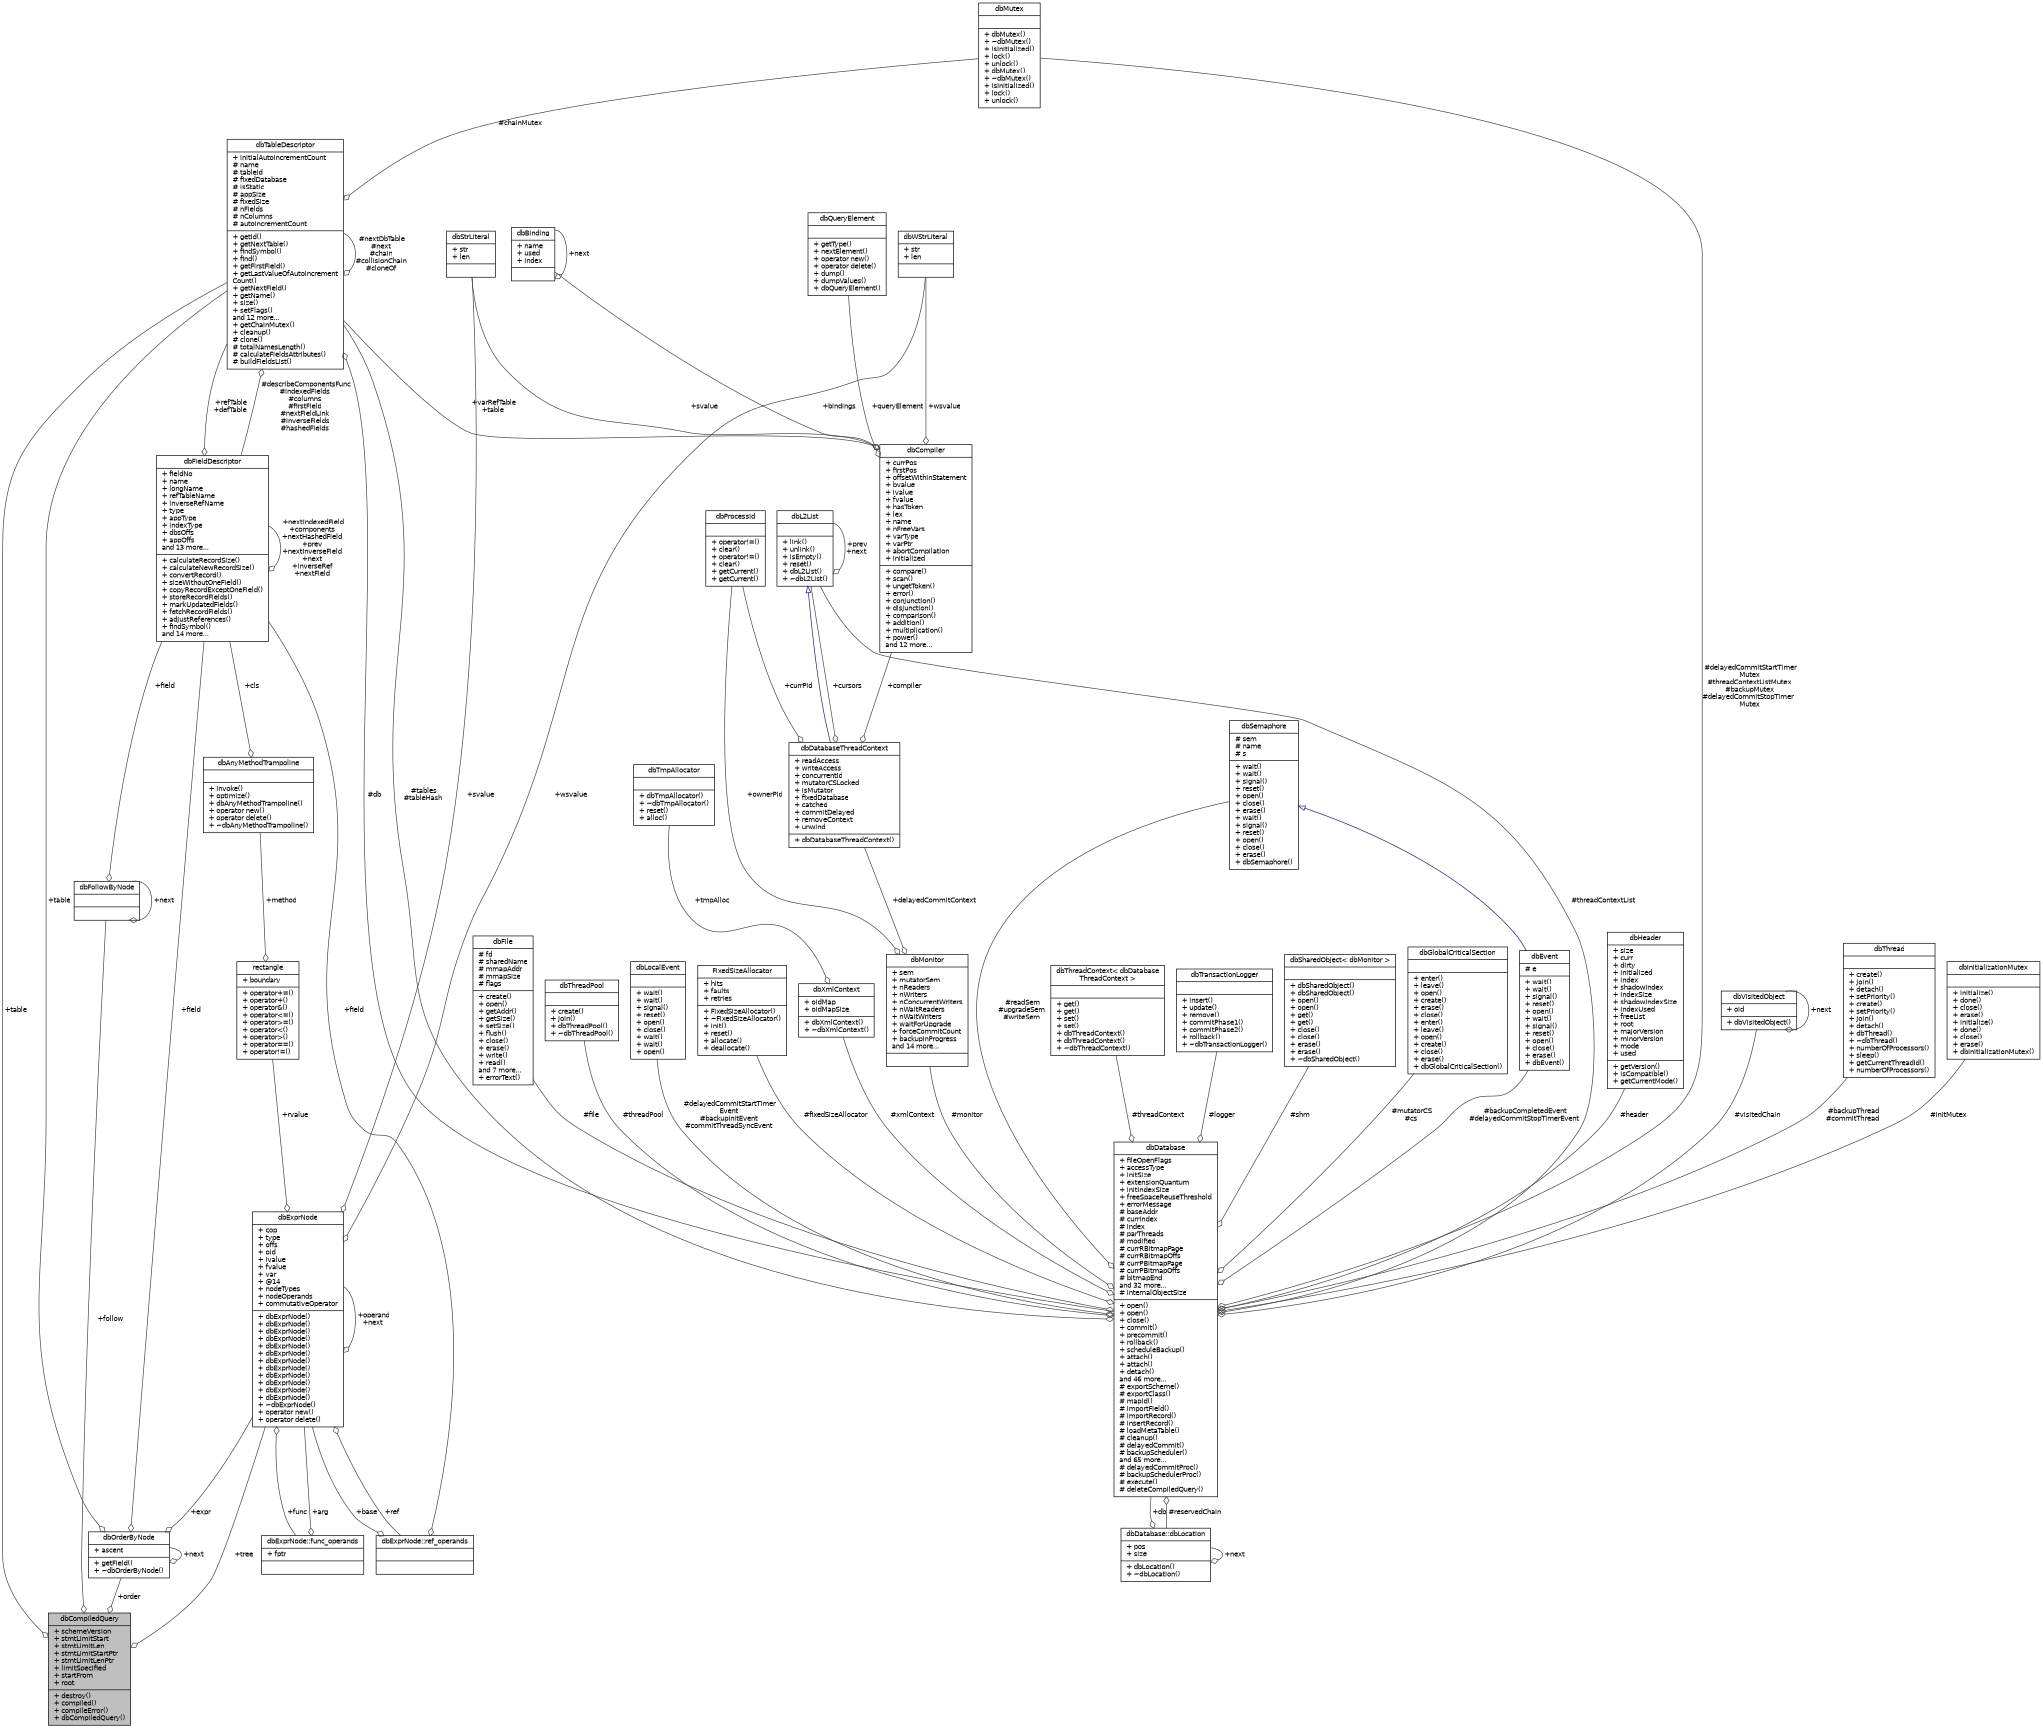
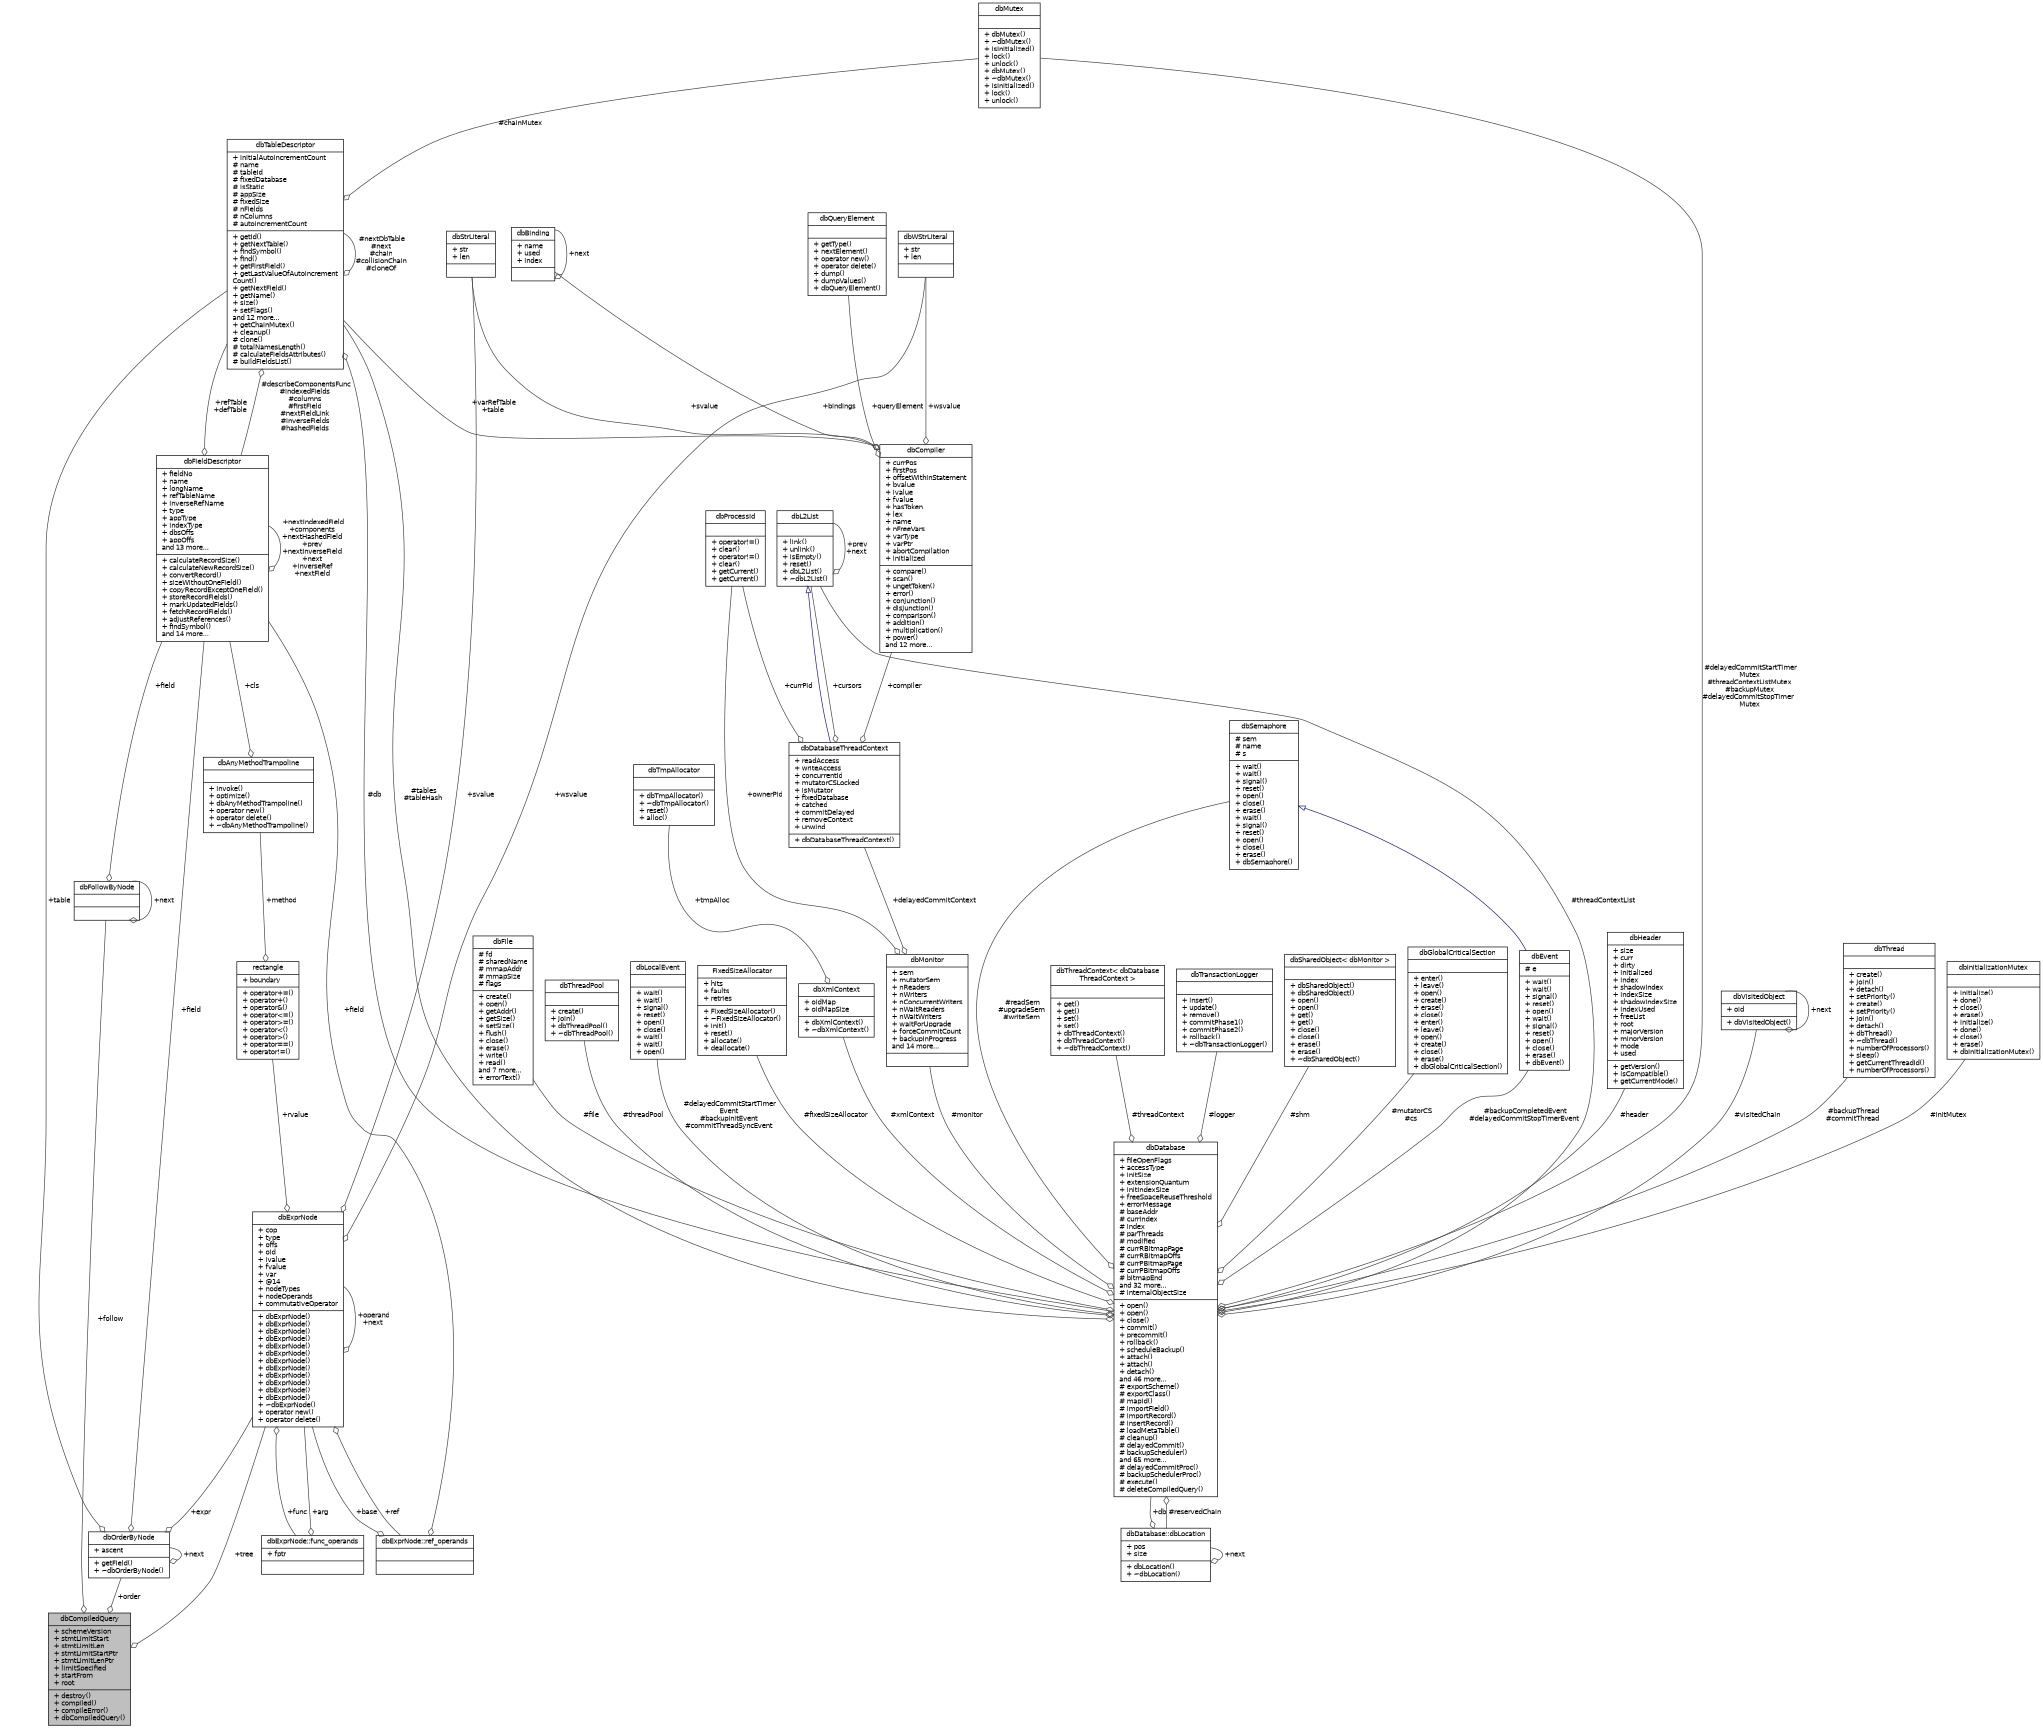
edge "dbTableDescriptor" -> "dbCompiledQuery": removed, label "+table"
